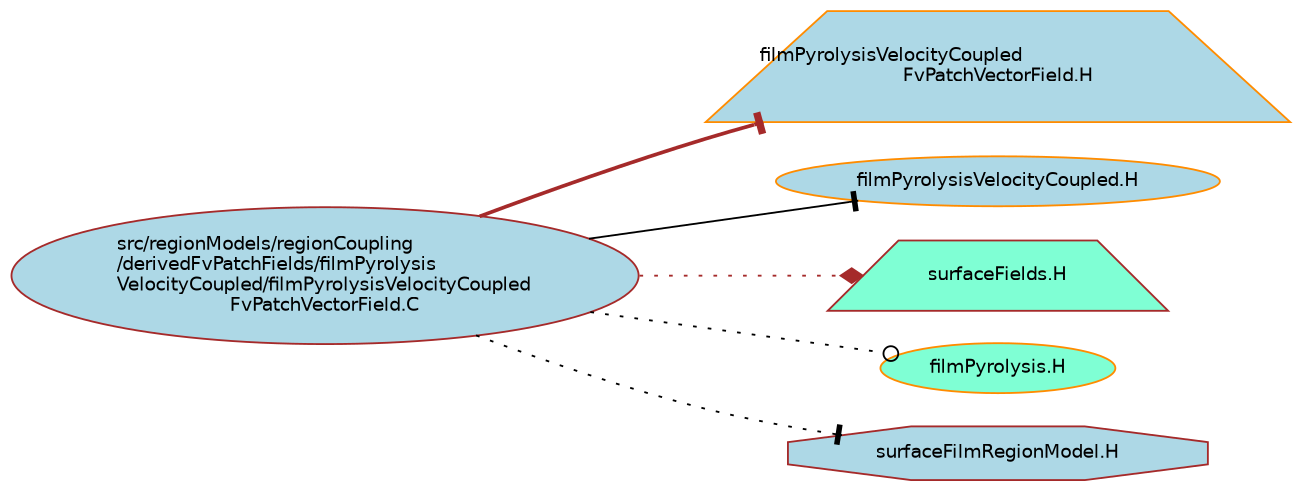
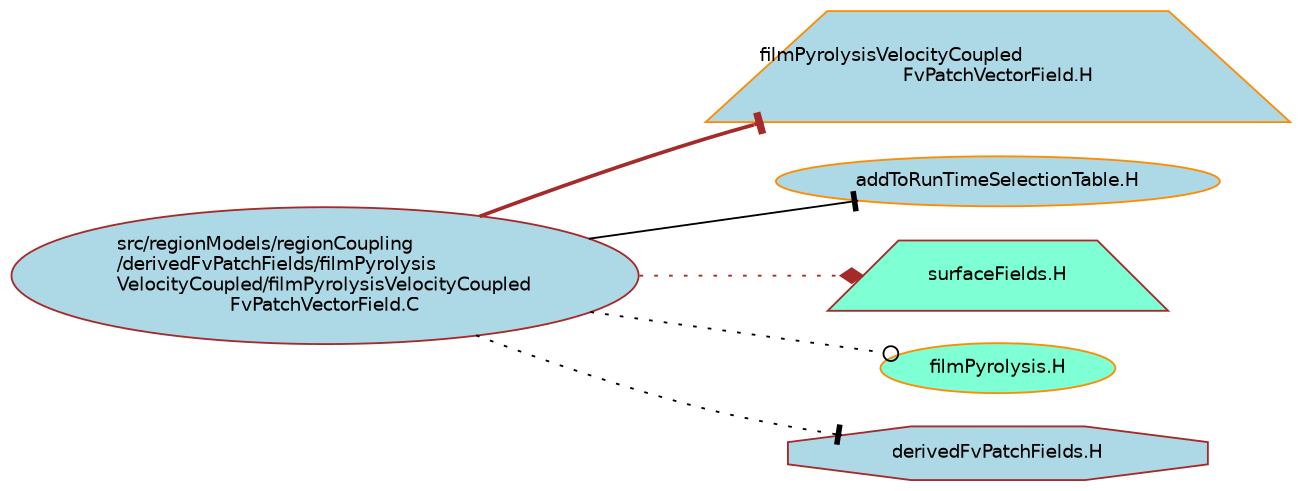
node "filmPyrolysisVelocityCoupled.H": label "filmPyrolysisVelocityCoupled.H" -> "addToRunTimeSelectionTable.H"
node "surfaceFilmRegionModel.H": label "surfaceFilmRegionModel.H" -> "derivedFvPatchFields.H"
